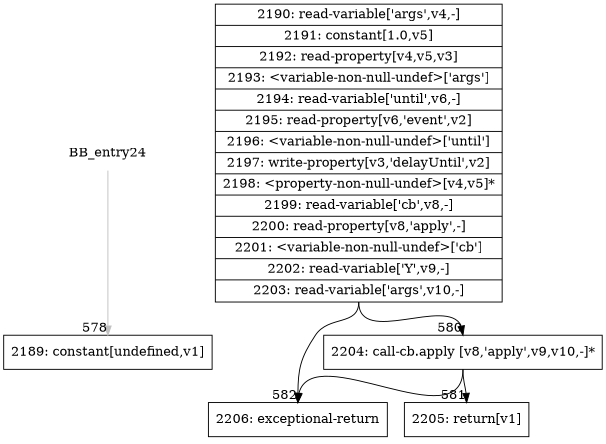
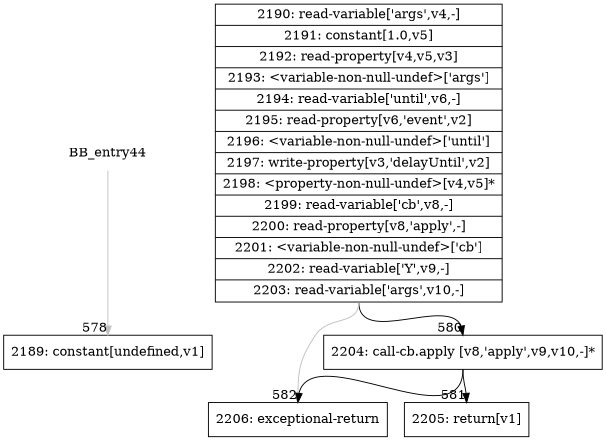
node "BB_entry24": label "BB_entry24" -> "BB_entry44"
edge "2190: read-variable['args',v4,-]" -> "2206: exceptional-return": color black -> gray
